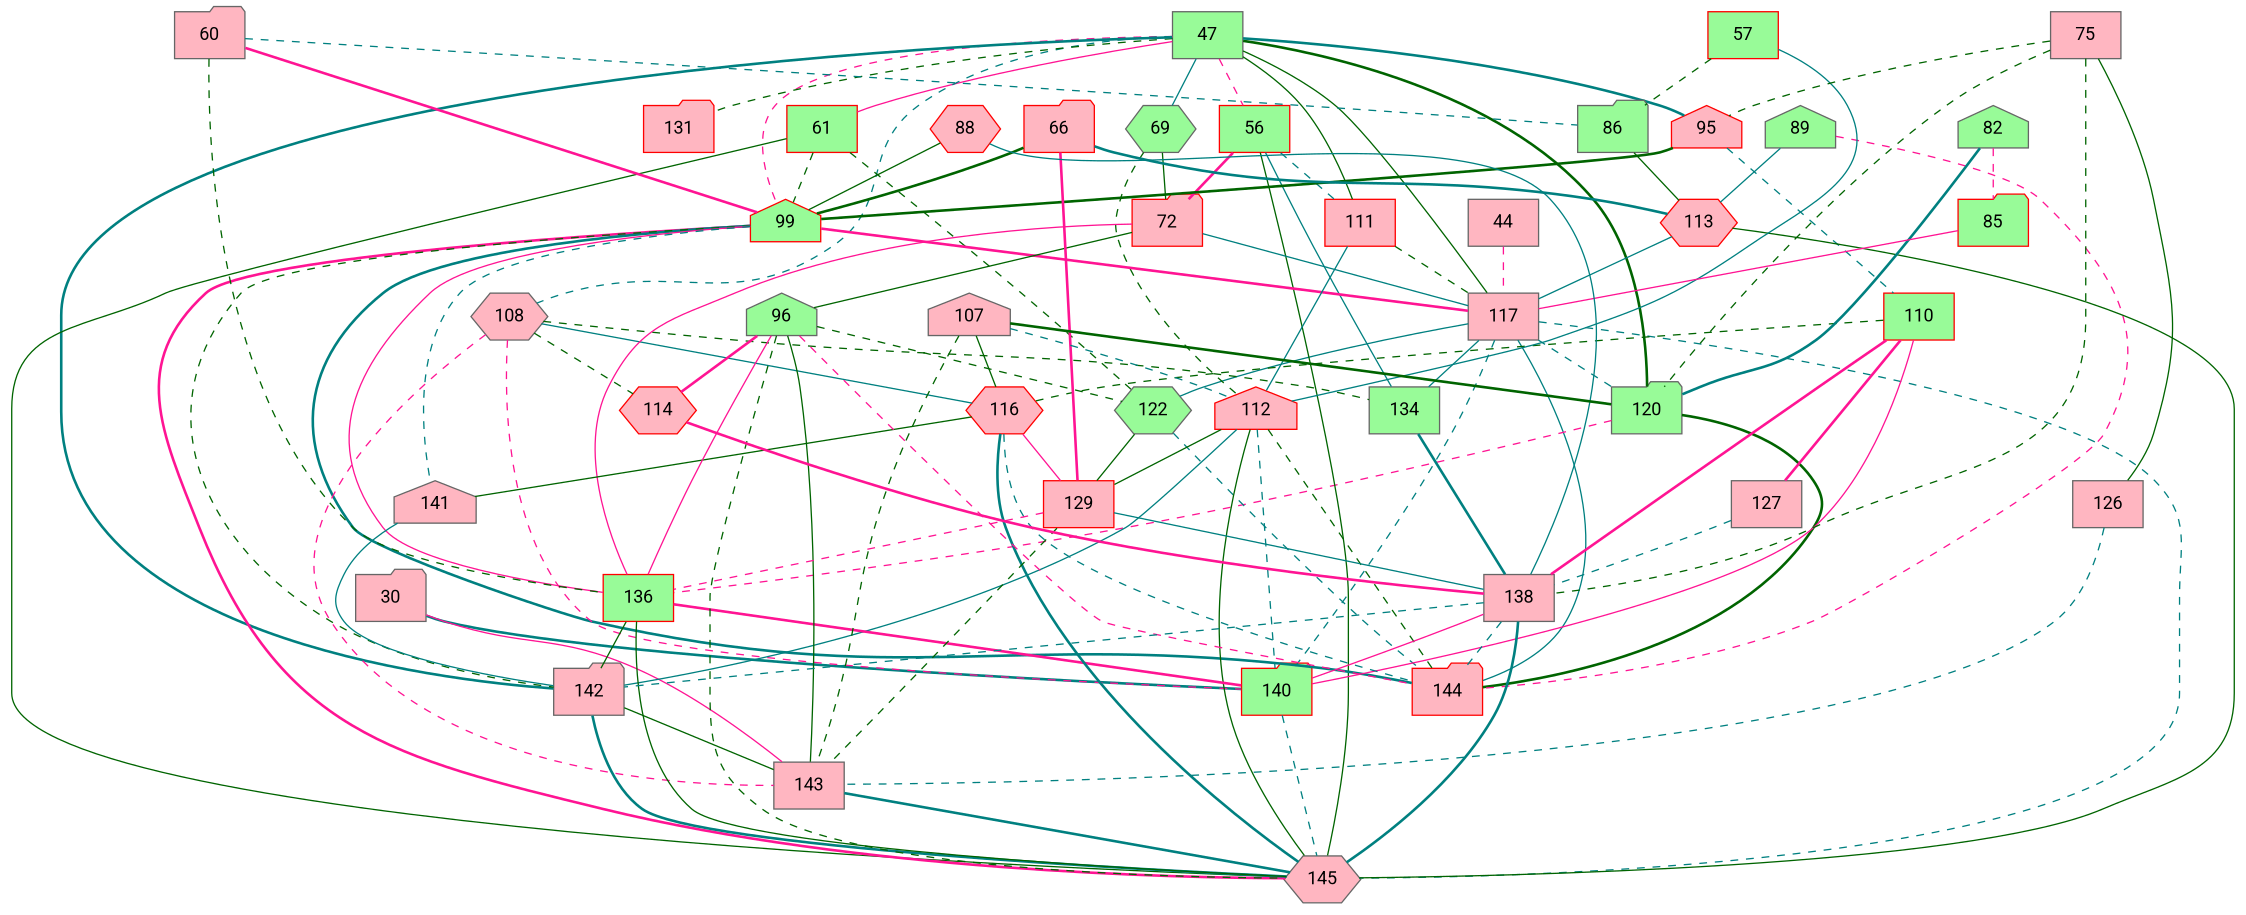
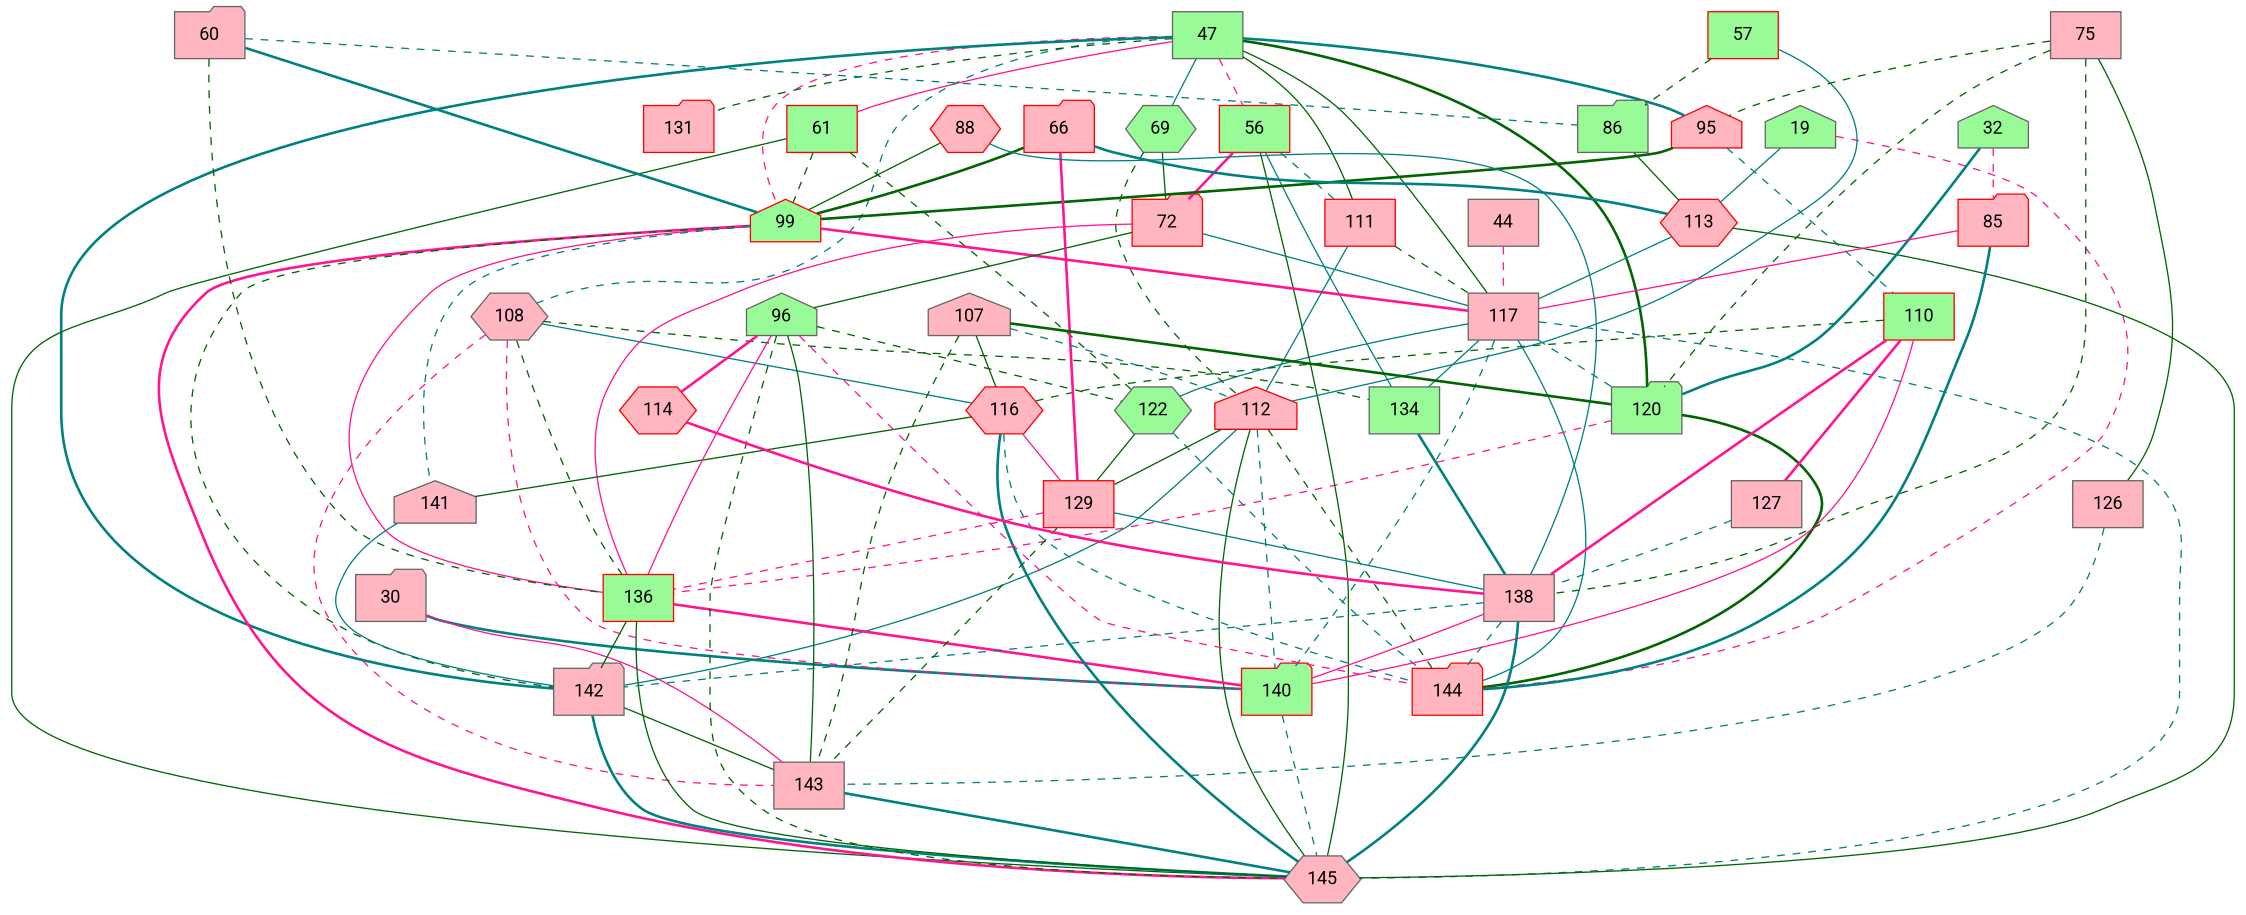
node "89": label "89" -> "19"
node "82": label "82" -> "32"
edge "60" -- "99": color deeppink -> teal
node "85": fillcolor palegreen -> lightpink
edge "108" -- "114": now "108" -- "136"
edge "99" -- "144": now "85" -- "144"
